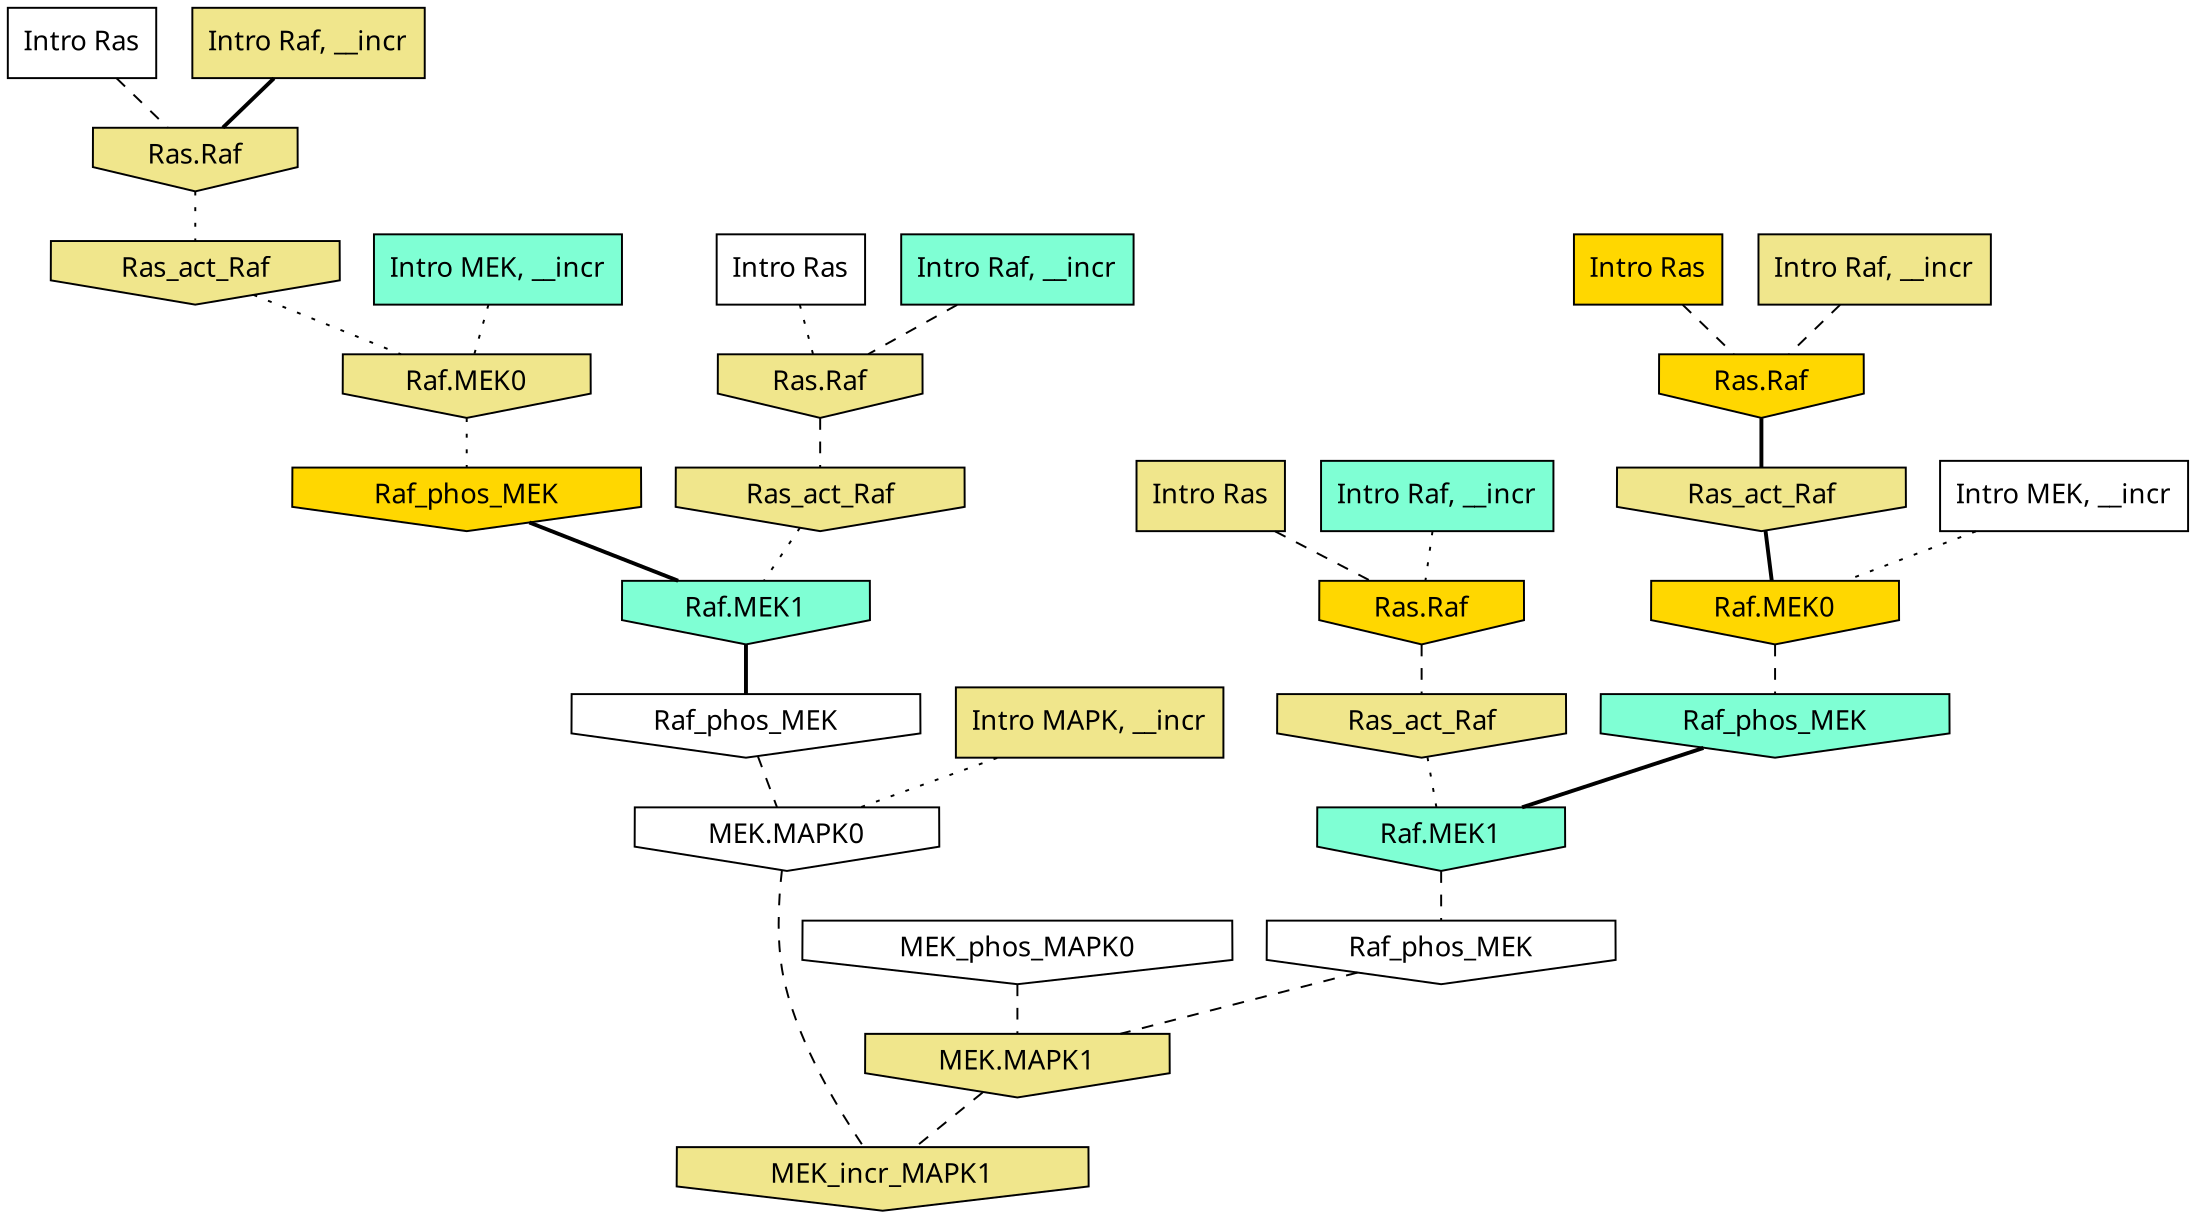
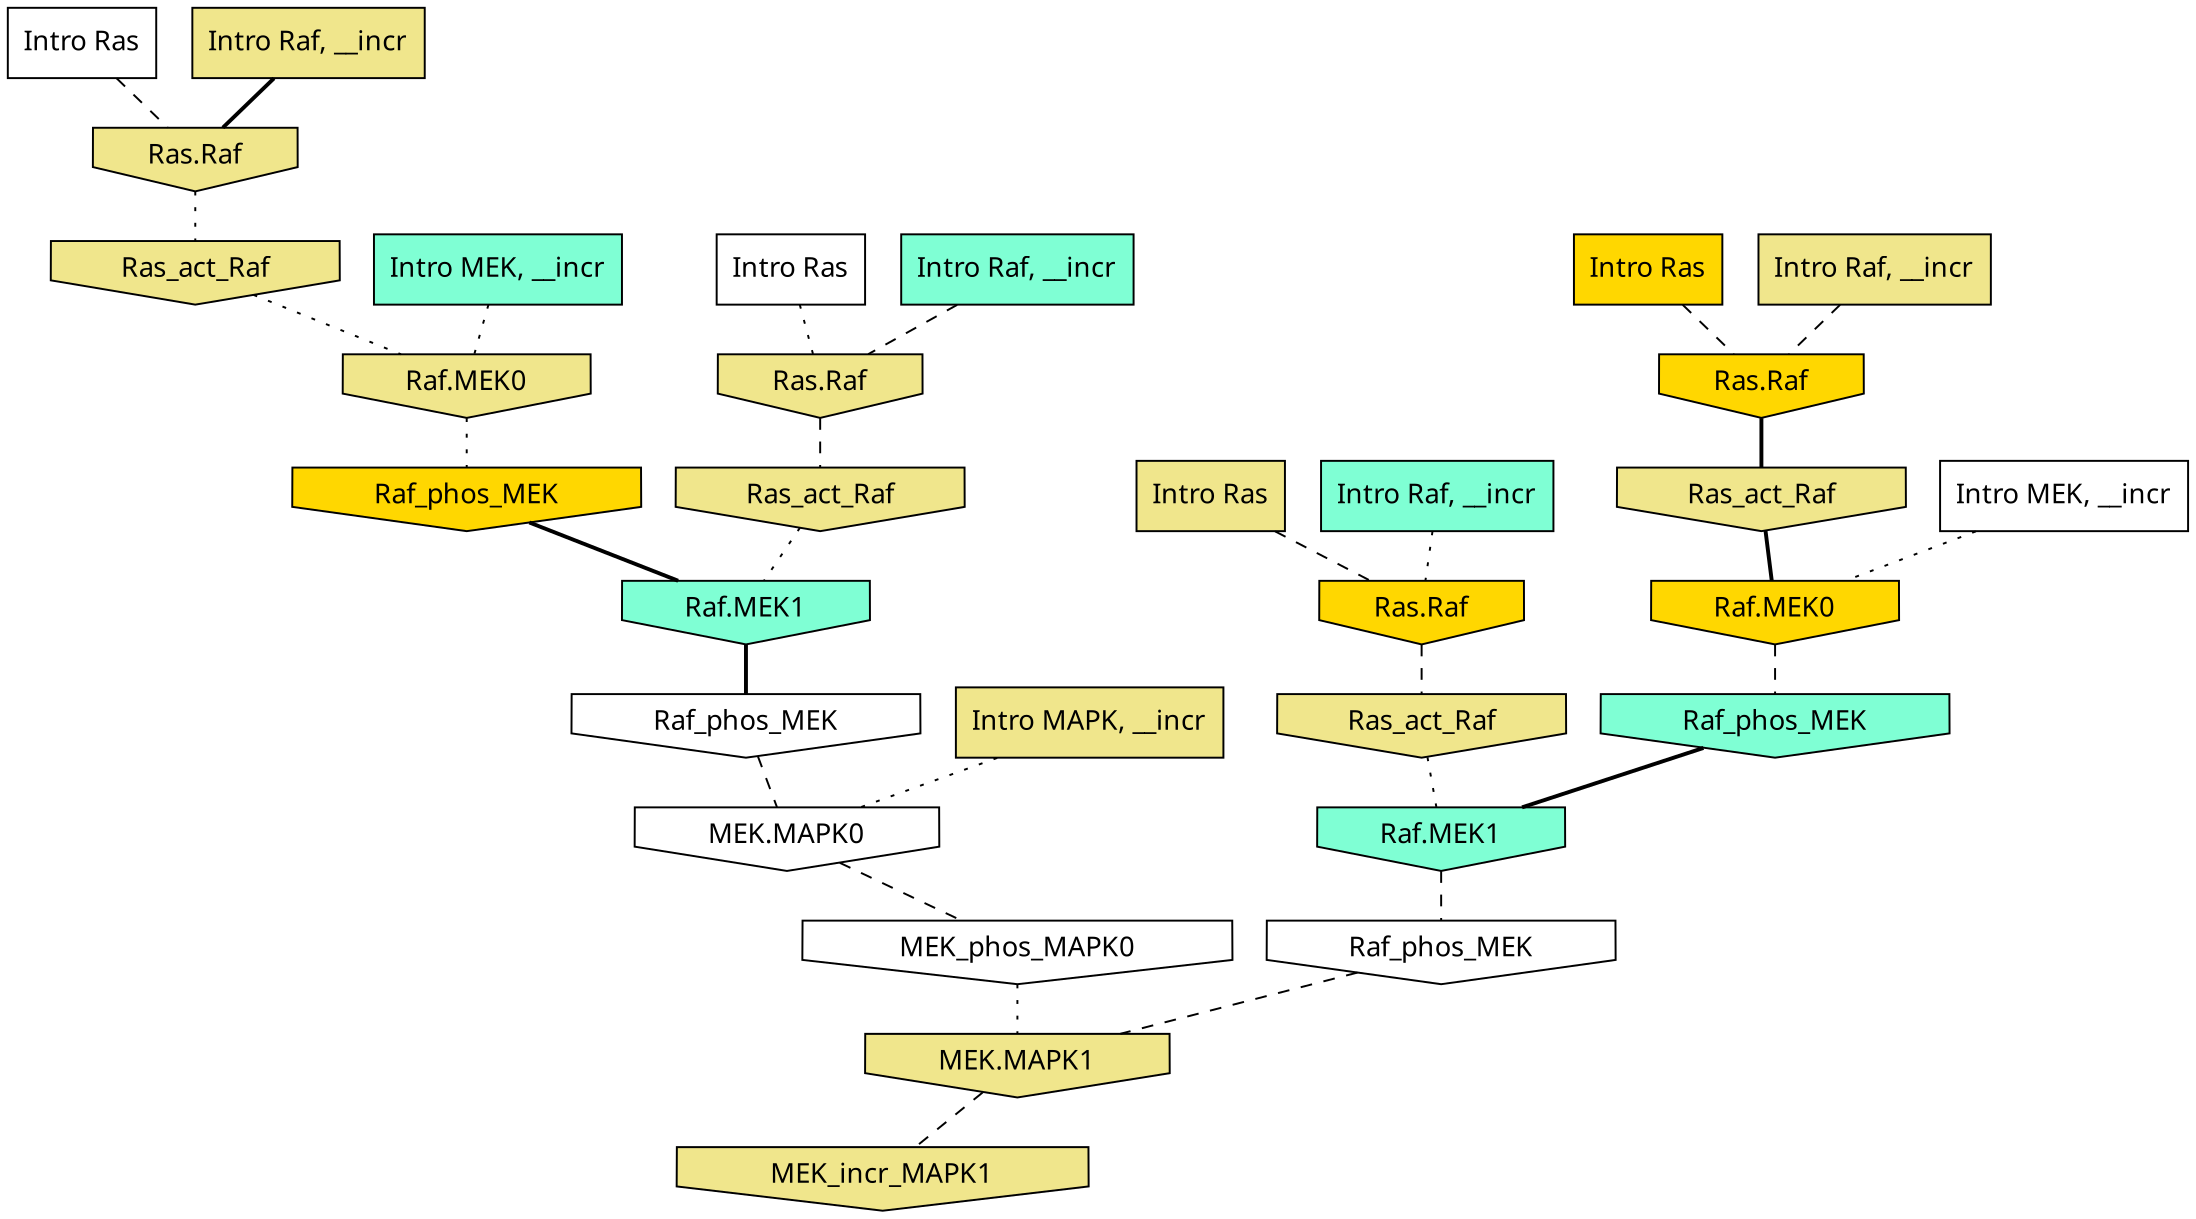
edge "MEK_phos_MAPK0" -- "MEK.MAPK1": style dashed -> dotted
edge "MEK.MAPK0" -- "MEK_incr_MAPK1": now "MEK.MAPK0" -- "MEK_phos_MAPK0"
